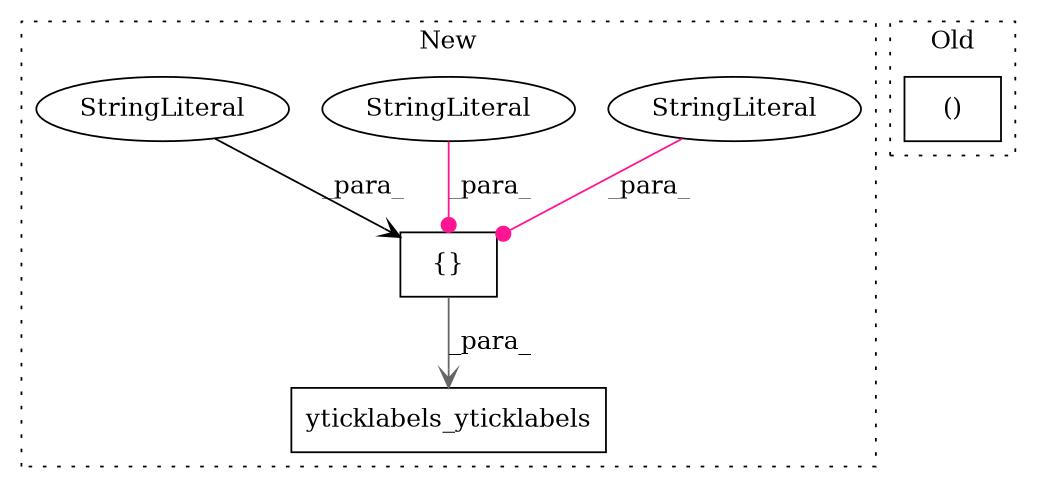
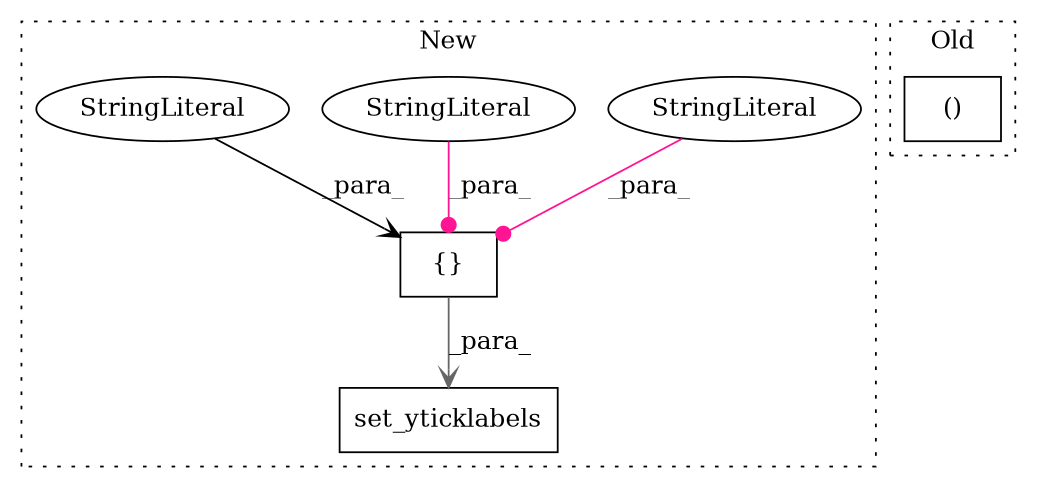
node "yticklabels_yticklabels": label "yticklabels_yticklabels" -> "set_yticklabels"
